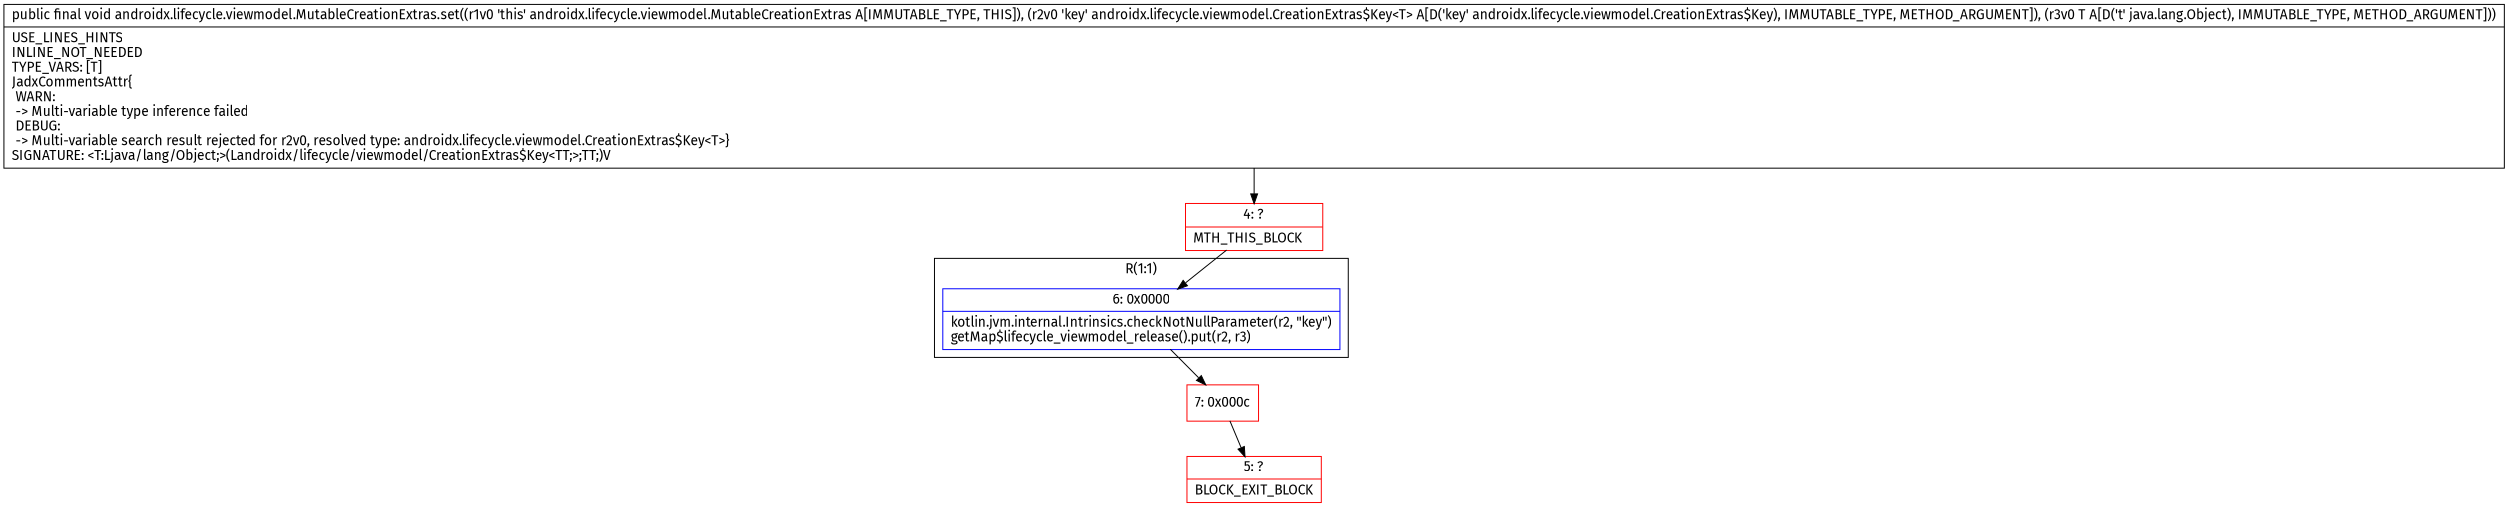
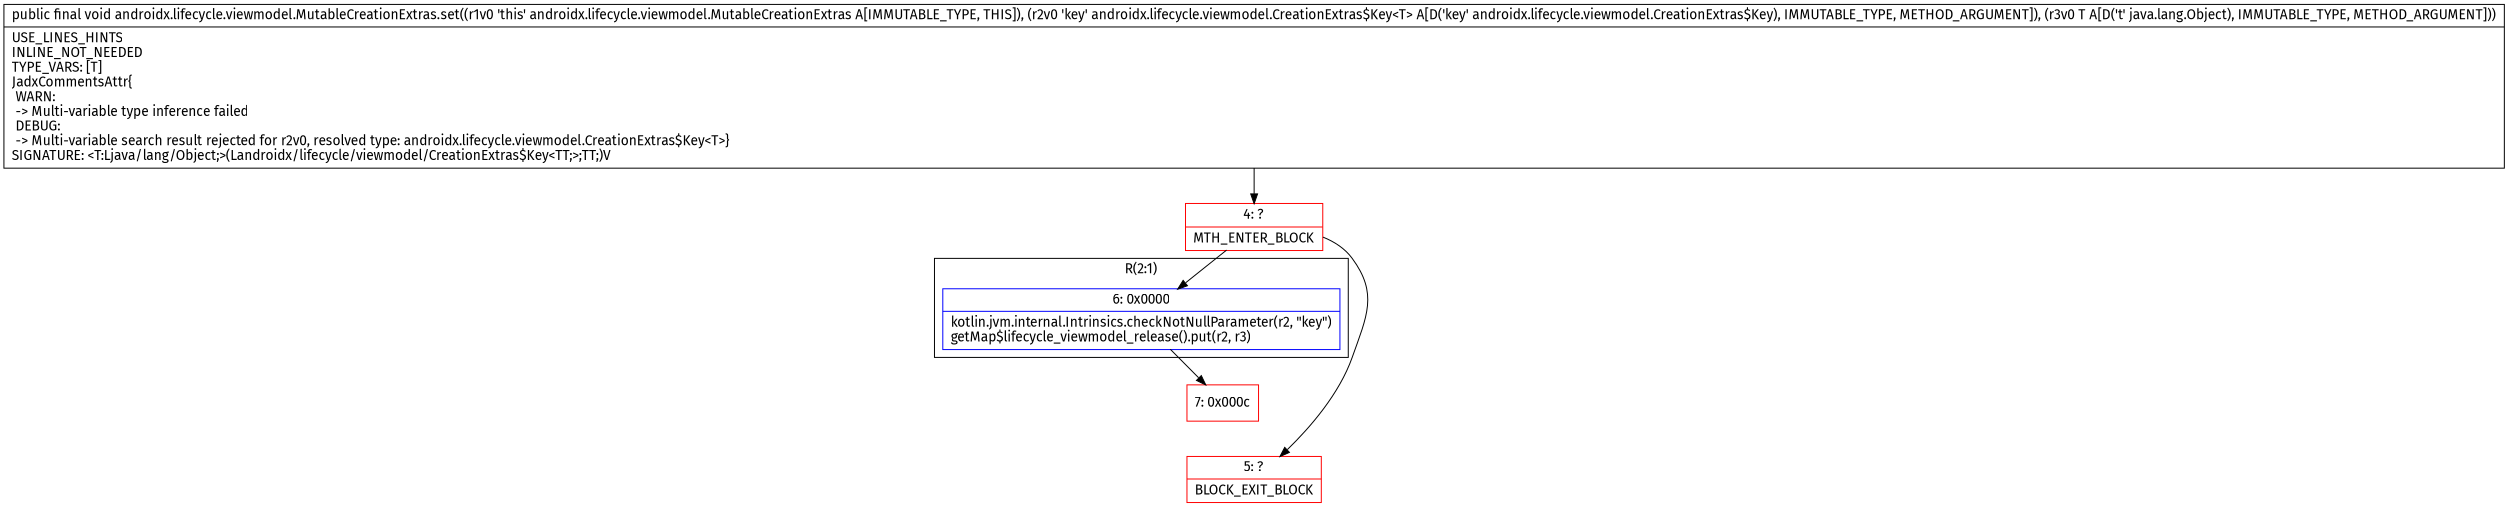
node "4: ?": text "MTH_THIS_BLOCK" -> "MTH_ENTER_BLOCK"
cluster "R(1:1)": label "R(1:1)" -> "R(2:1)"
edge "7: 0x000c" -> "5: ?": now "4: ?" -> "5: ?"
